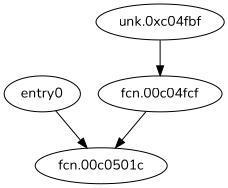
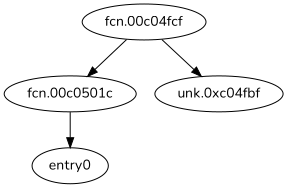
edge "unk.0xc04fbf" -> "fcn.00c04fcf": reversed
edge "entry0" -> "fcn.00c0501c": reversed
